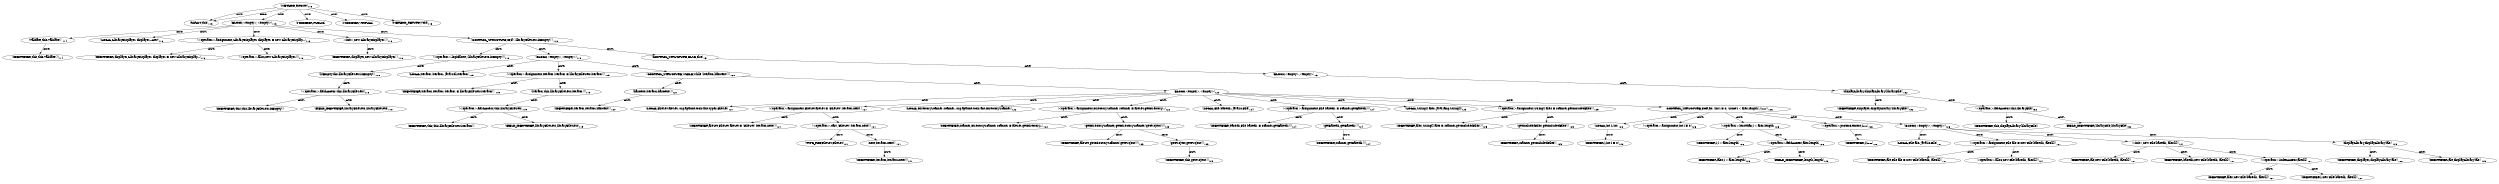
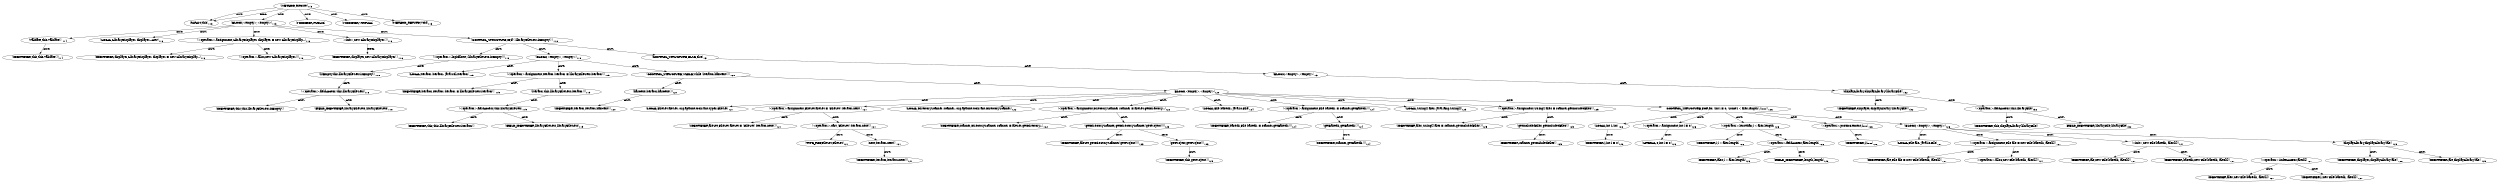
edge "(<init>,new LibraryDisplayer())" -> "(IDENTIFIER,displayer,new LibraryDisplayer())": label "AST: " -> "DDG: "
node "(LITERAL,0,int i = 0)": added
edge "(<init>,new File(basedir, files[i]))" -> "(<operator>.indexAccess,files[i])": removed, label "AST:"
